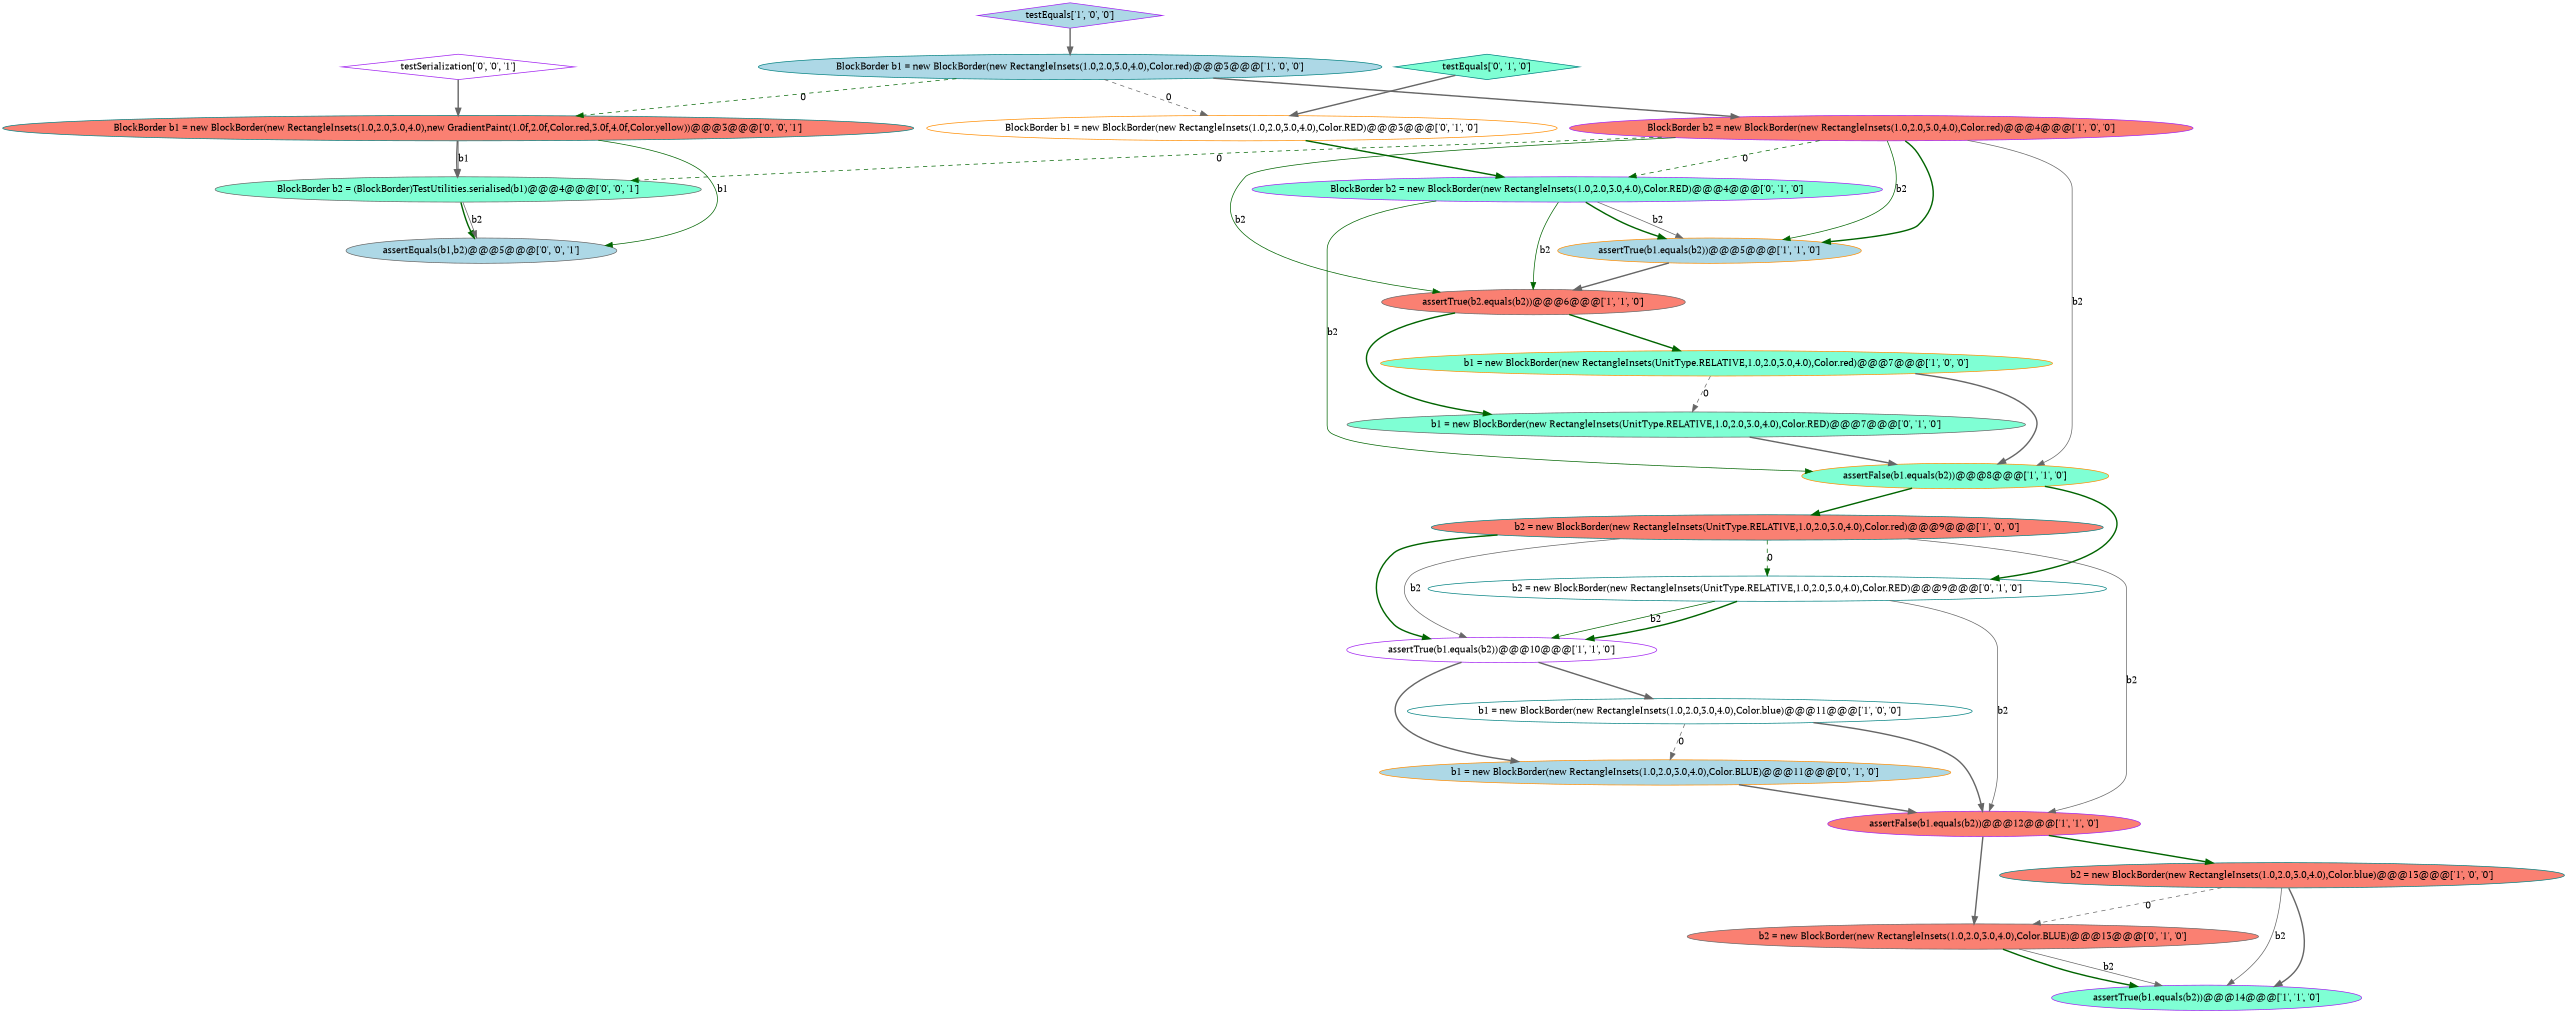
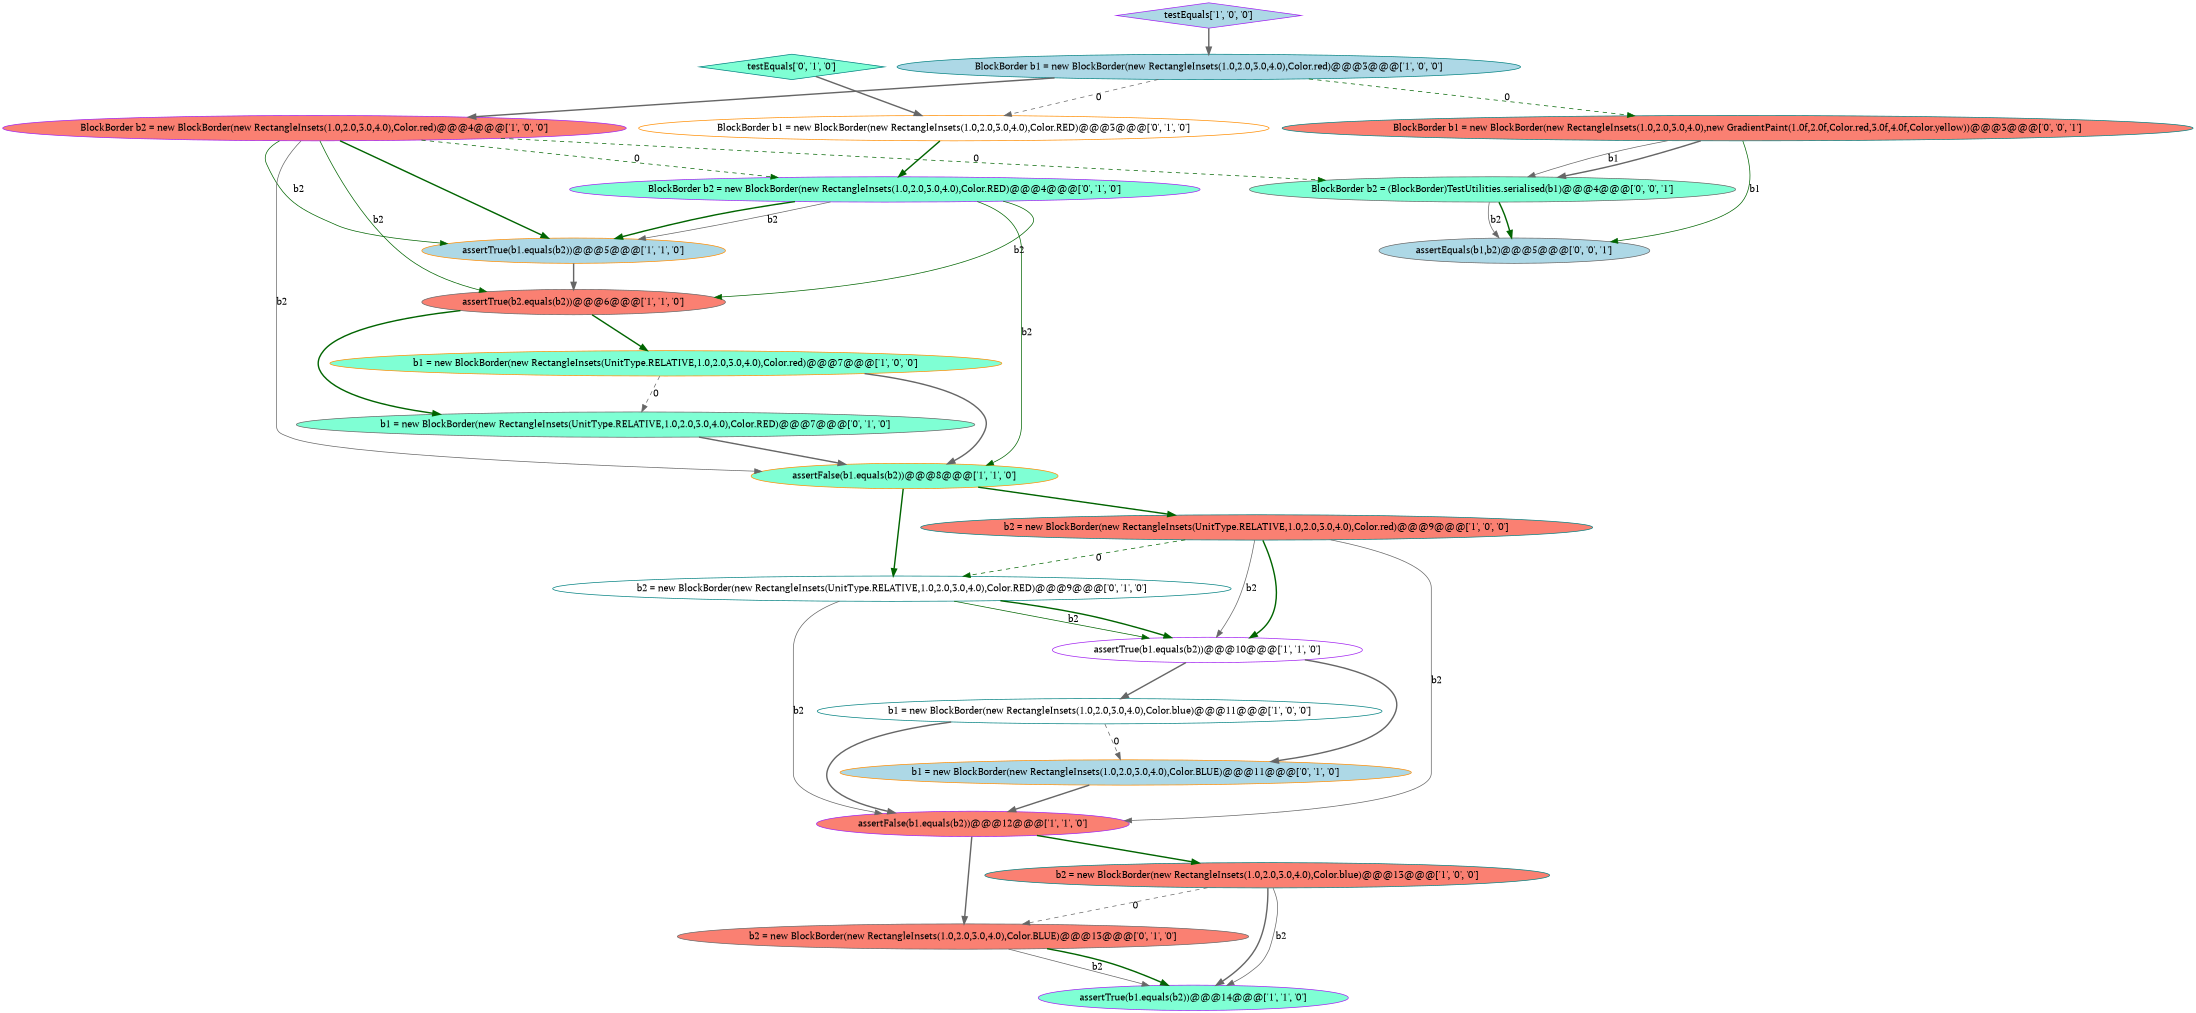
node "testSerialization['0', '0', '1']": removed
